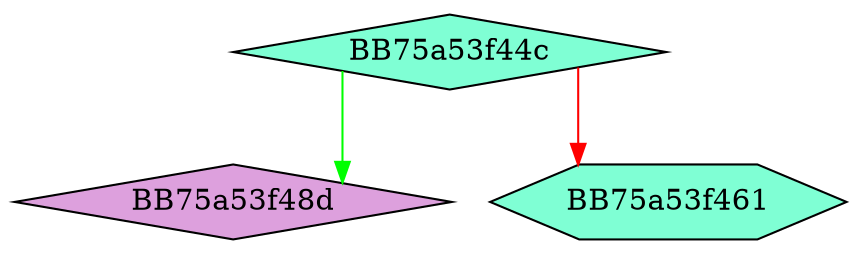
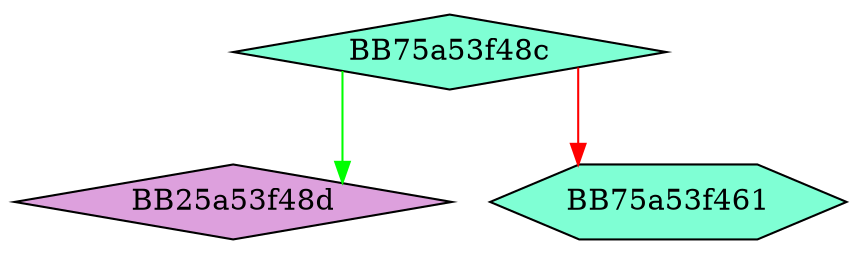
node "BB75a53f44c": label "BB75a53f44c" -> "BB75a53f48c"
node "BB75a53f48d": label "BB75a53f48d" -> "BB25a53f48d"
